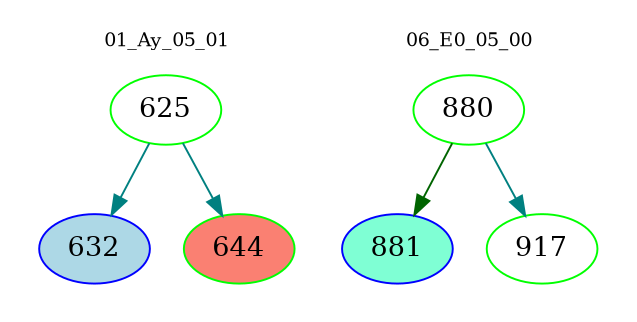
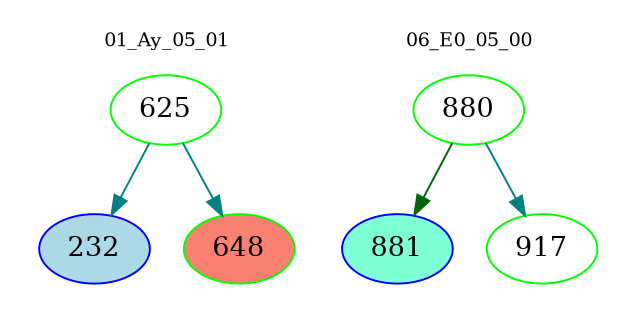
node "632": label "632" -> "232"
node "644": label "644" -> "648"
